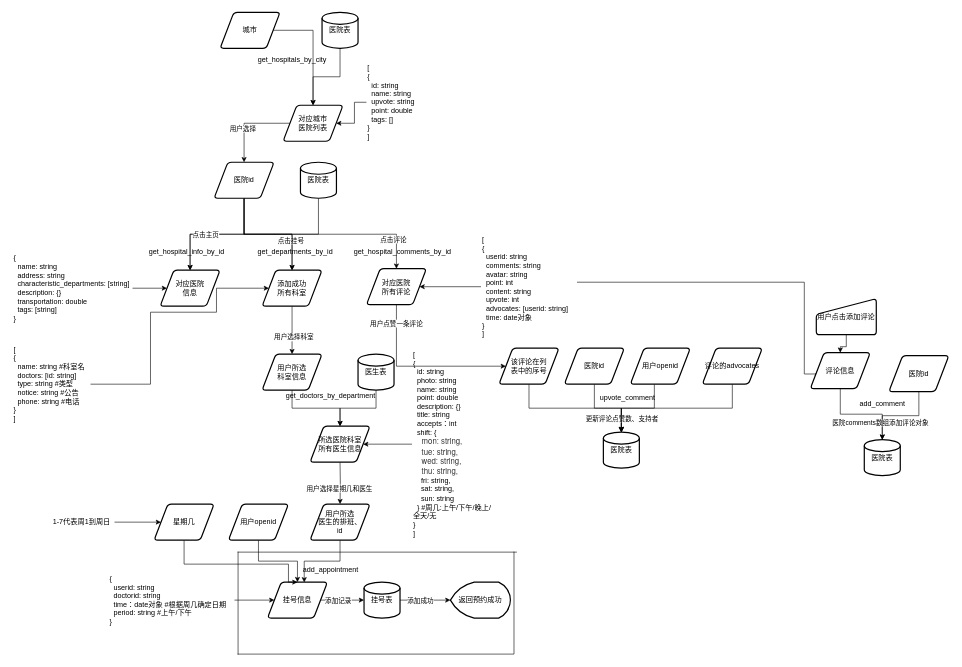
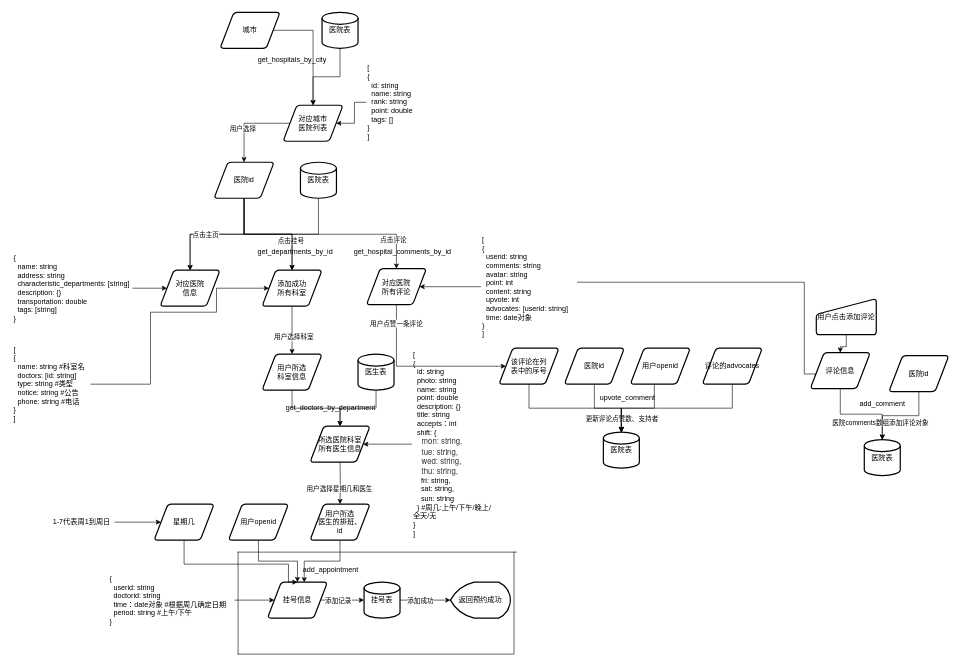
node "[ { id: string name: string upvote: string point: double tags: [] } ]": label "[ { id: string name: string upvote: string point: double tags: [] } ]" -> "[ { id: string name: string rank: string point: double tags: [] } ]"
node "get_hospital_info_by_id": removed
node "get_doctors_by_department": moved (330, 396) -> (330, 408)
